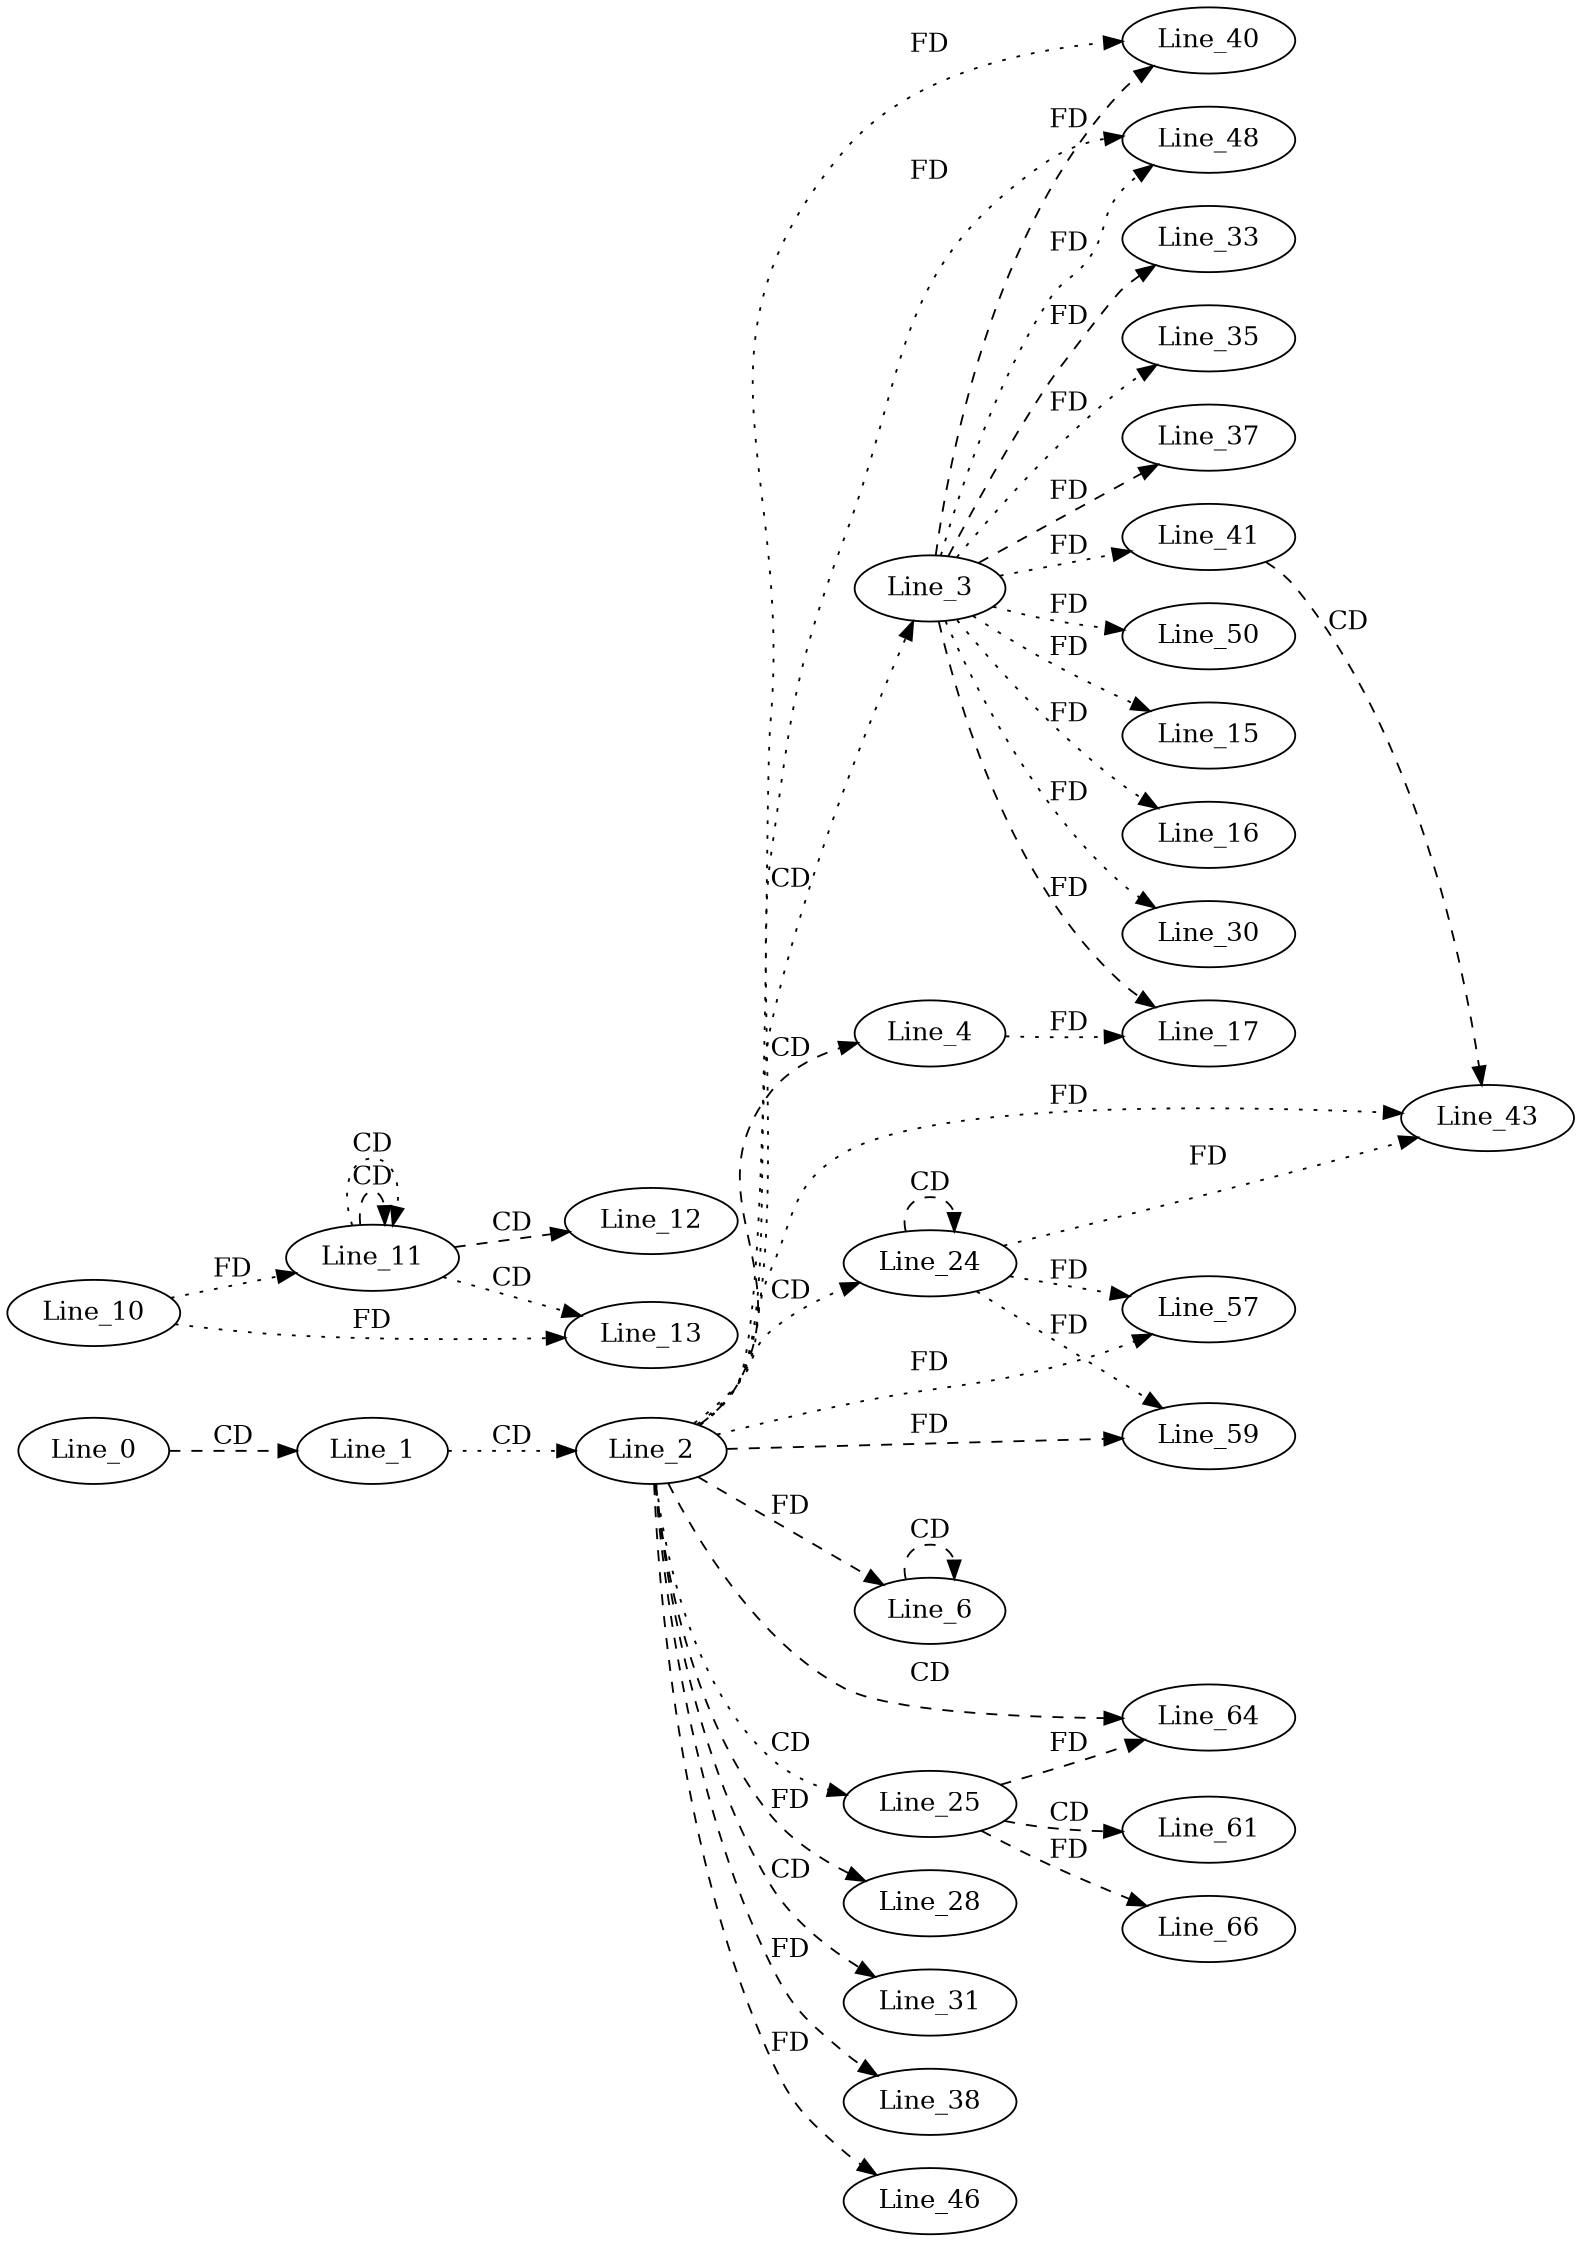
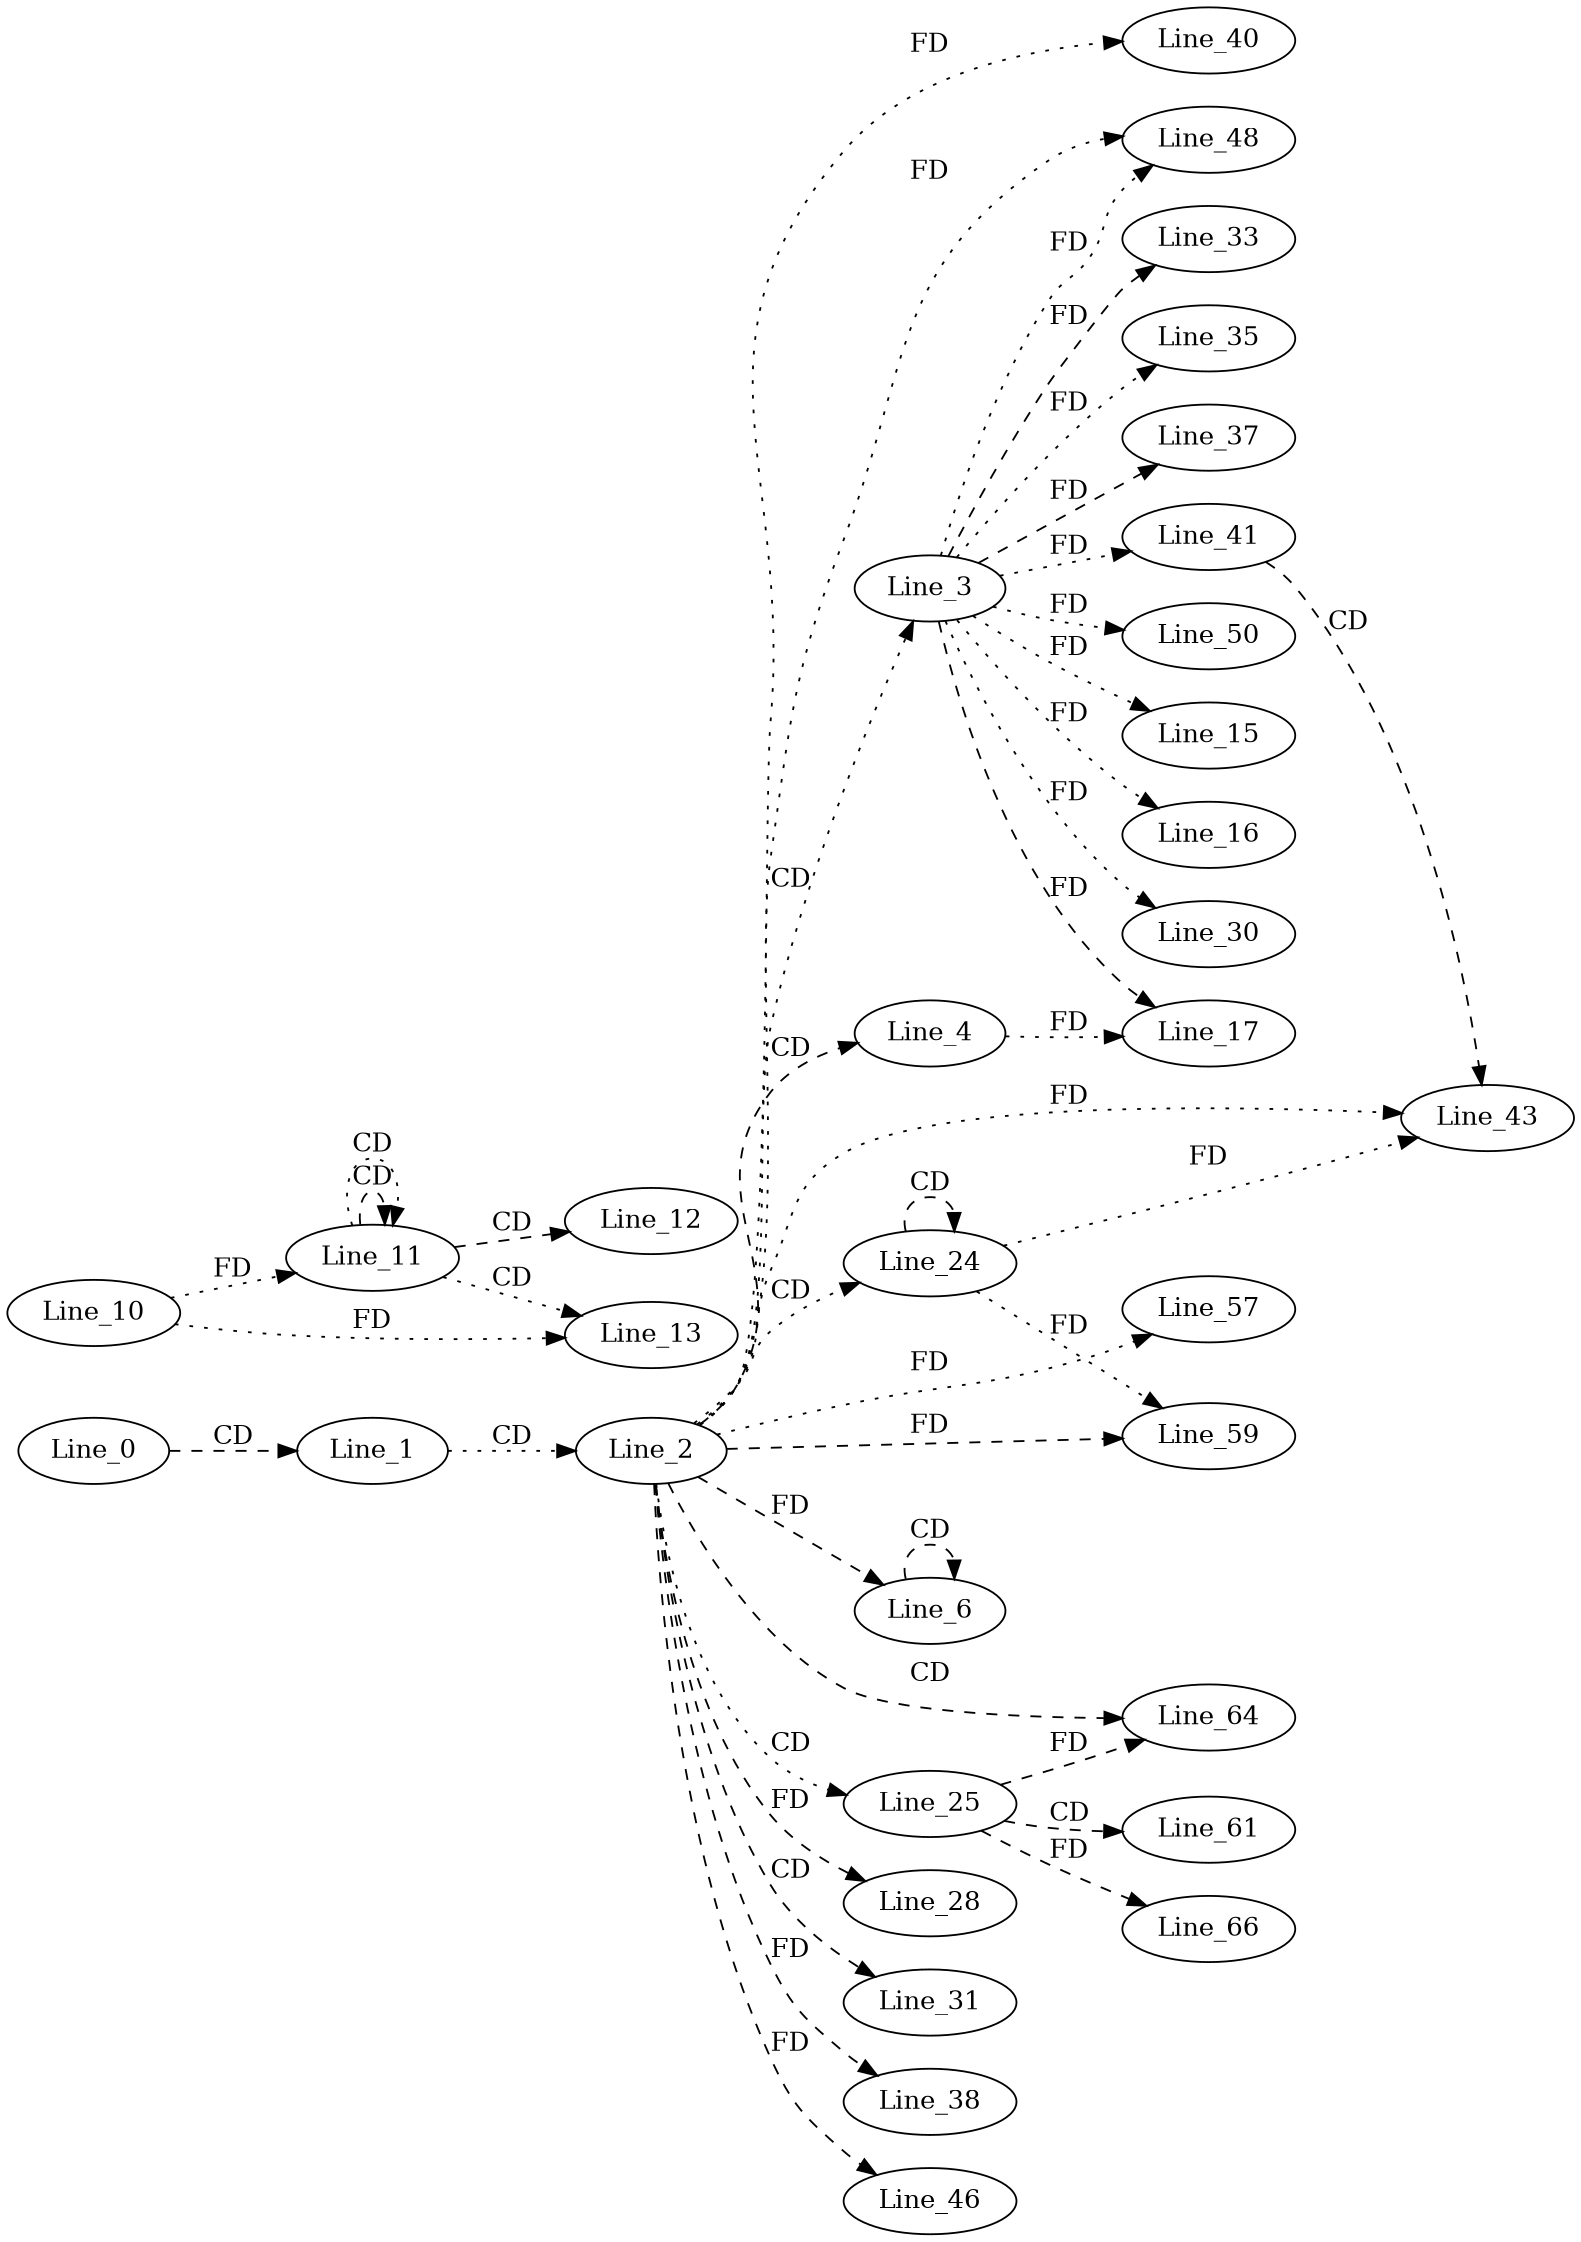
edge "Line_3" -> "Line_40": removed, label "FD"
edge "Line_24" -> "Line_57": removed, label "FD"
